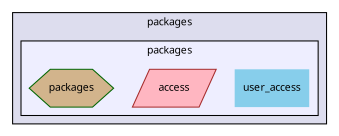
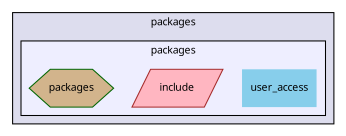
node "access": label "access" -> "include"
